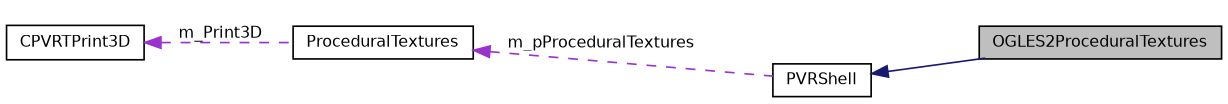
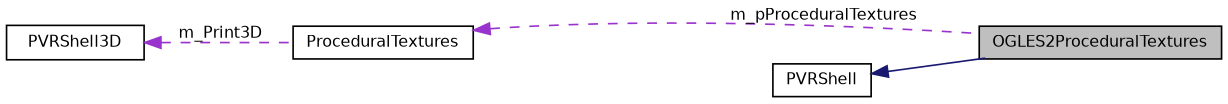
node "CPVRTPrint3D": label "CPVRTPrint3D" -> "PVRShell3D"
edge "PVRShell" -> "ProceduralTextures": now "OGLES2ProceduralTextures" -> "ProceduralTextures"
